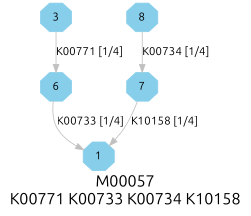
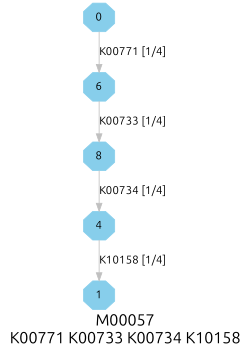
node "3": label "3" -> "0"
node "7": label "7" -> "4"
edge "6" -> "1": now "6" -> "8"
